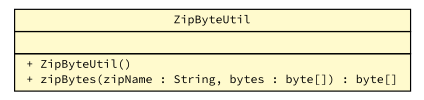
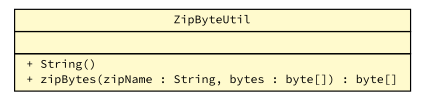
node "ZipByteUtil": text "+ ZipByteUtil()" -> "+ String()"
